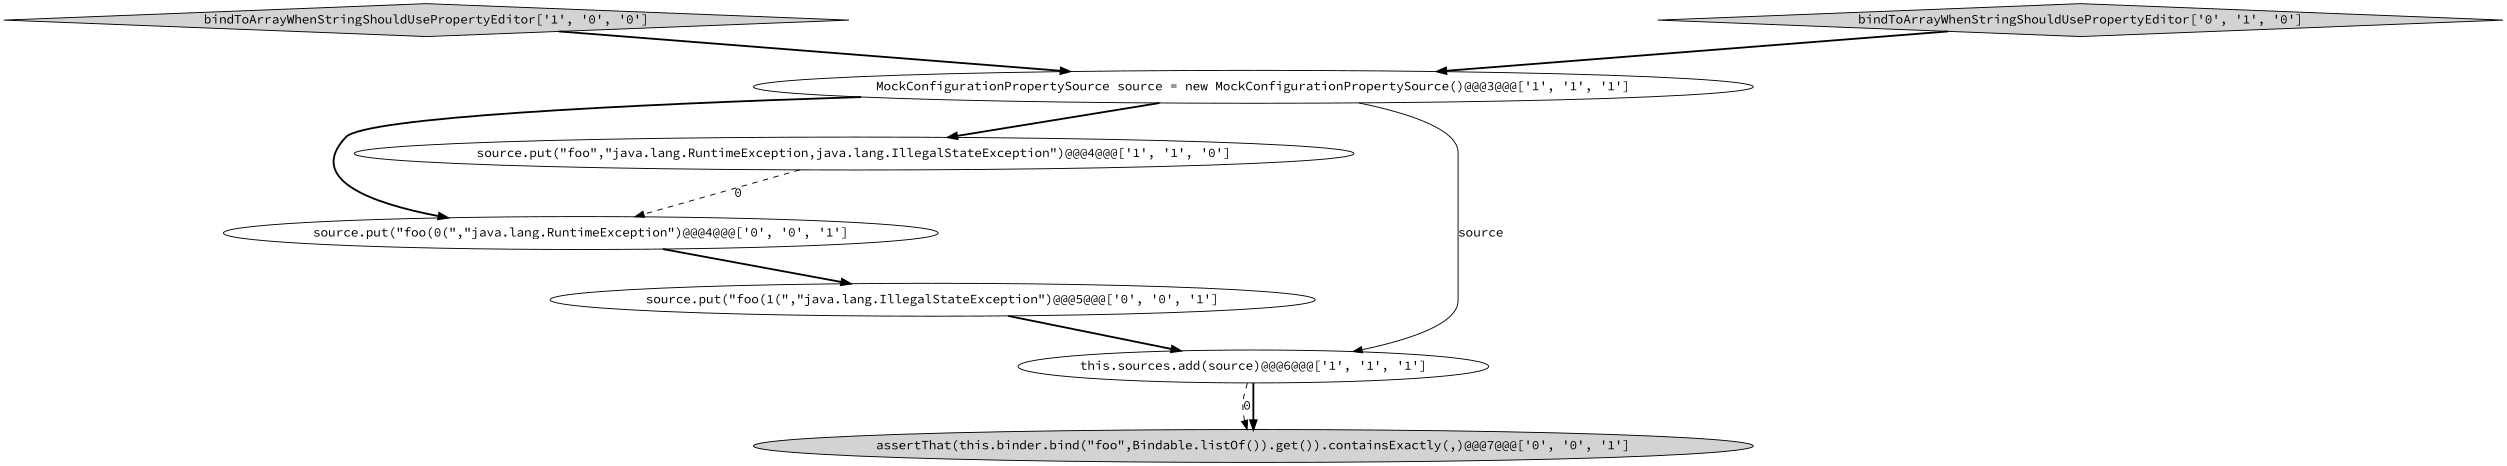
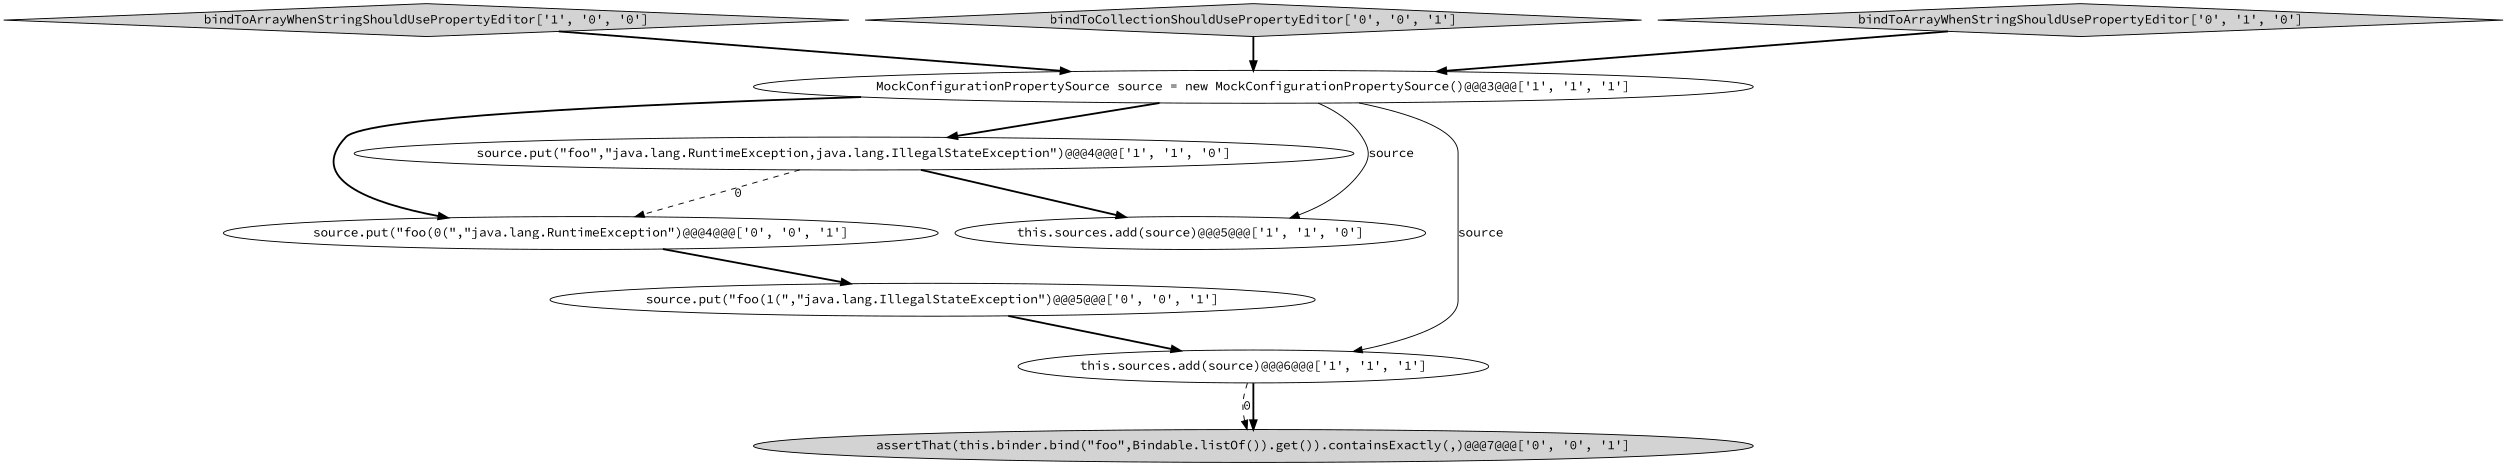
node "bindToCollectionShouldUsePropertyEditor['0', '0', '1']": added
node "this.sources.add(source)@@@5@@@['1', '1', '0']": added
